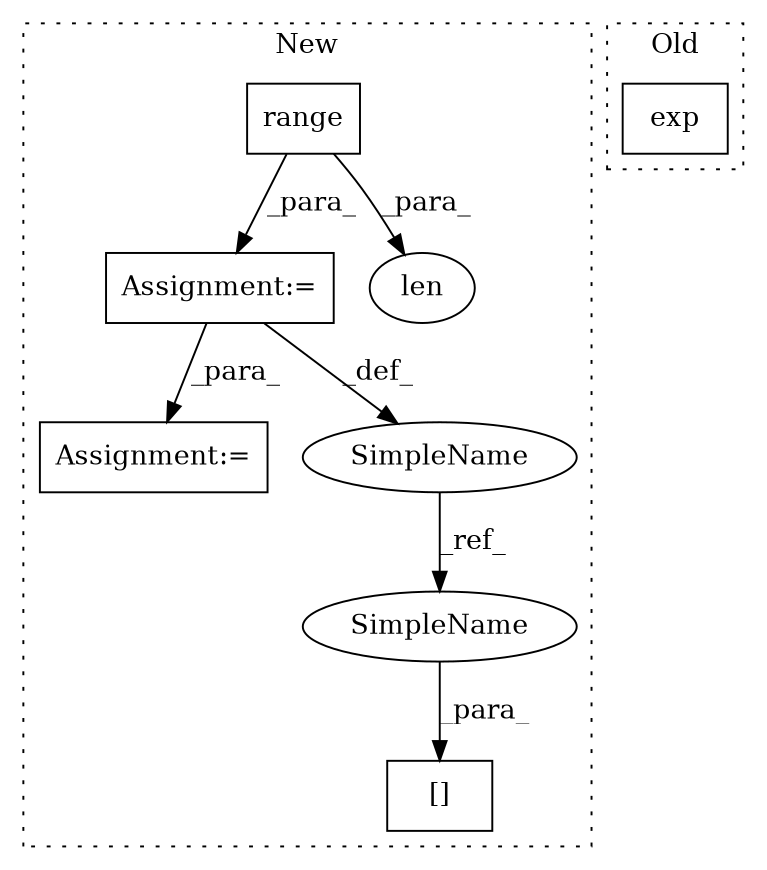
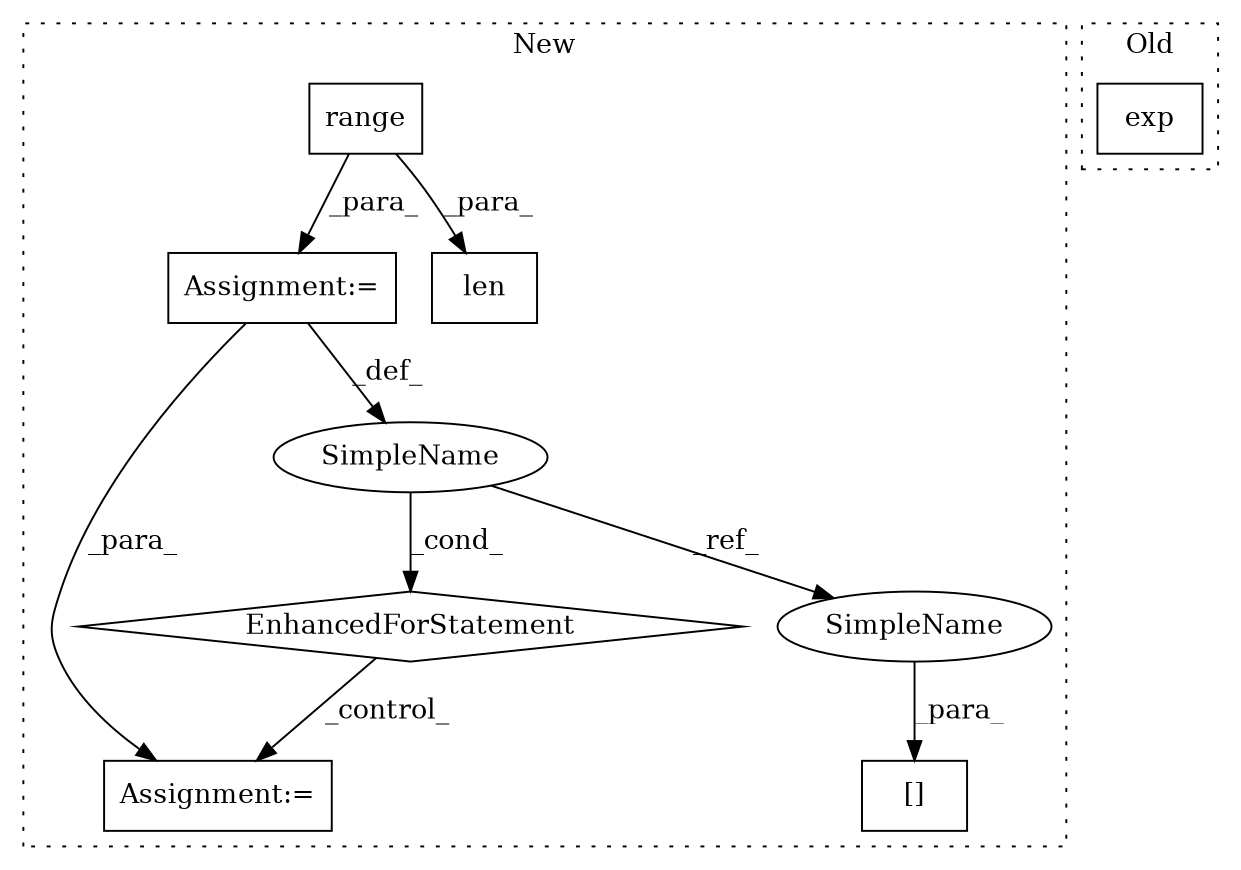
node "len": shape ellipse -> box
node "EnhancedForStatement": added
